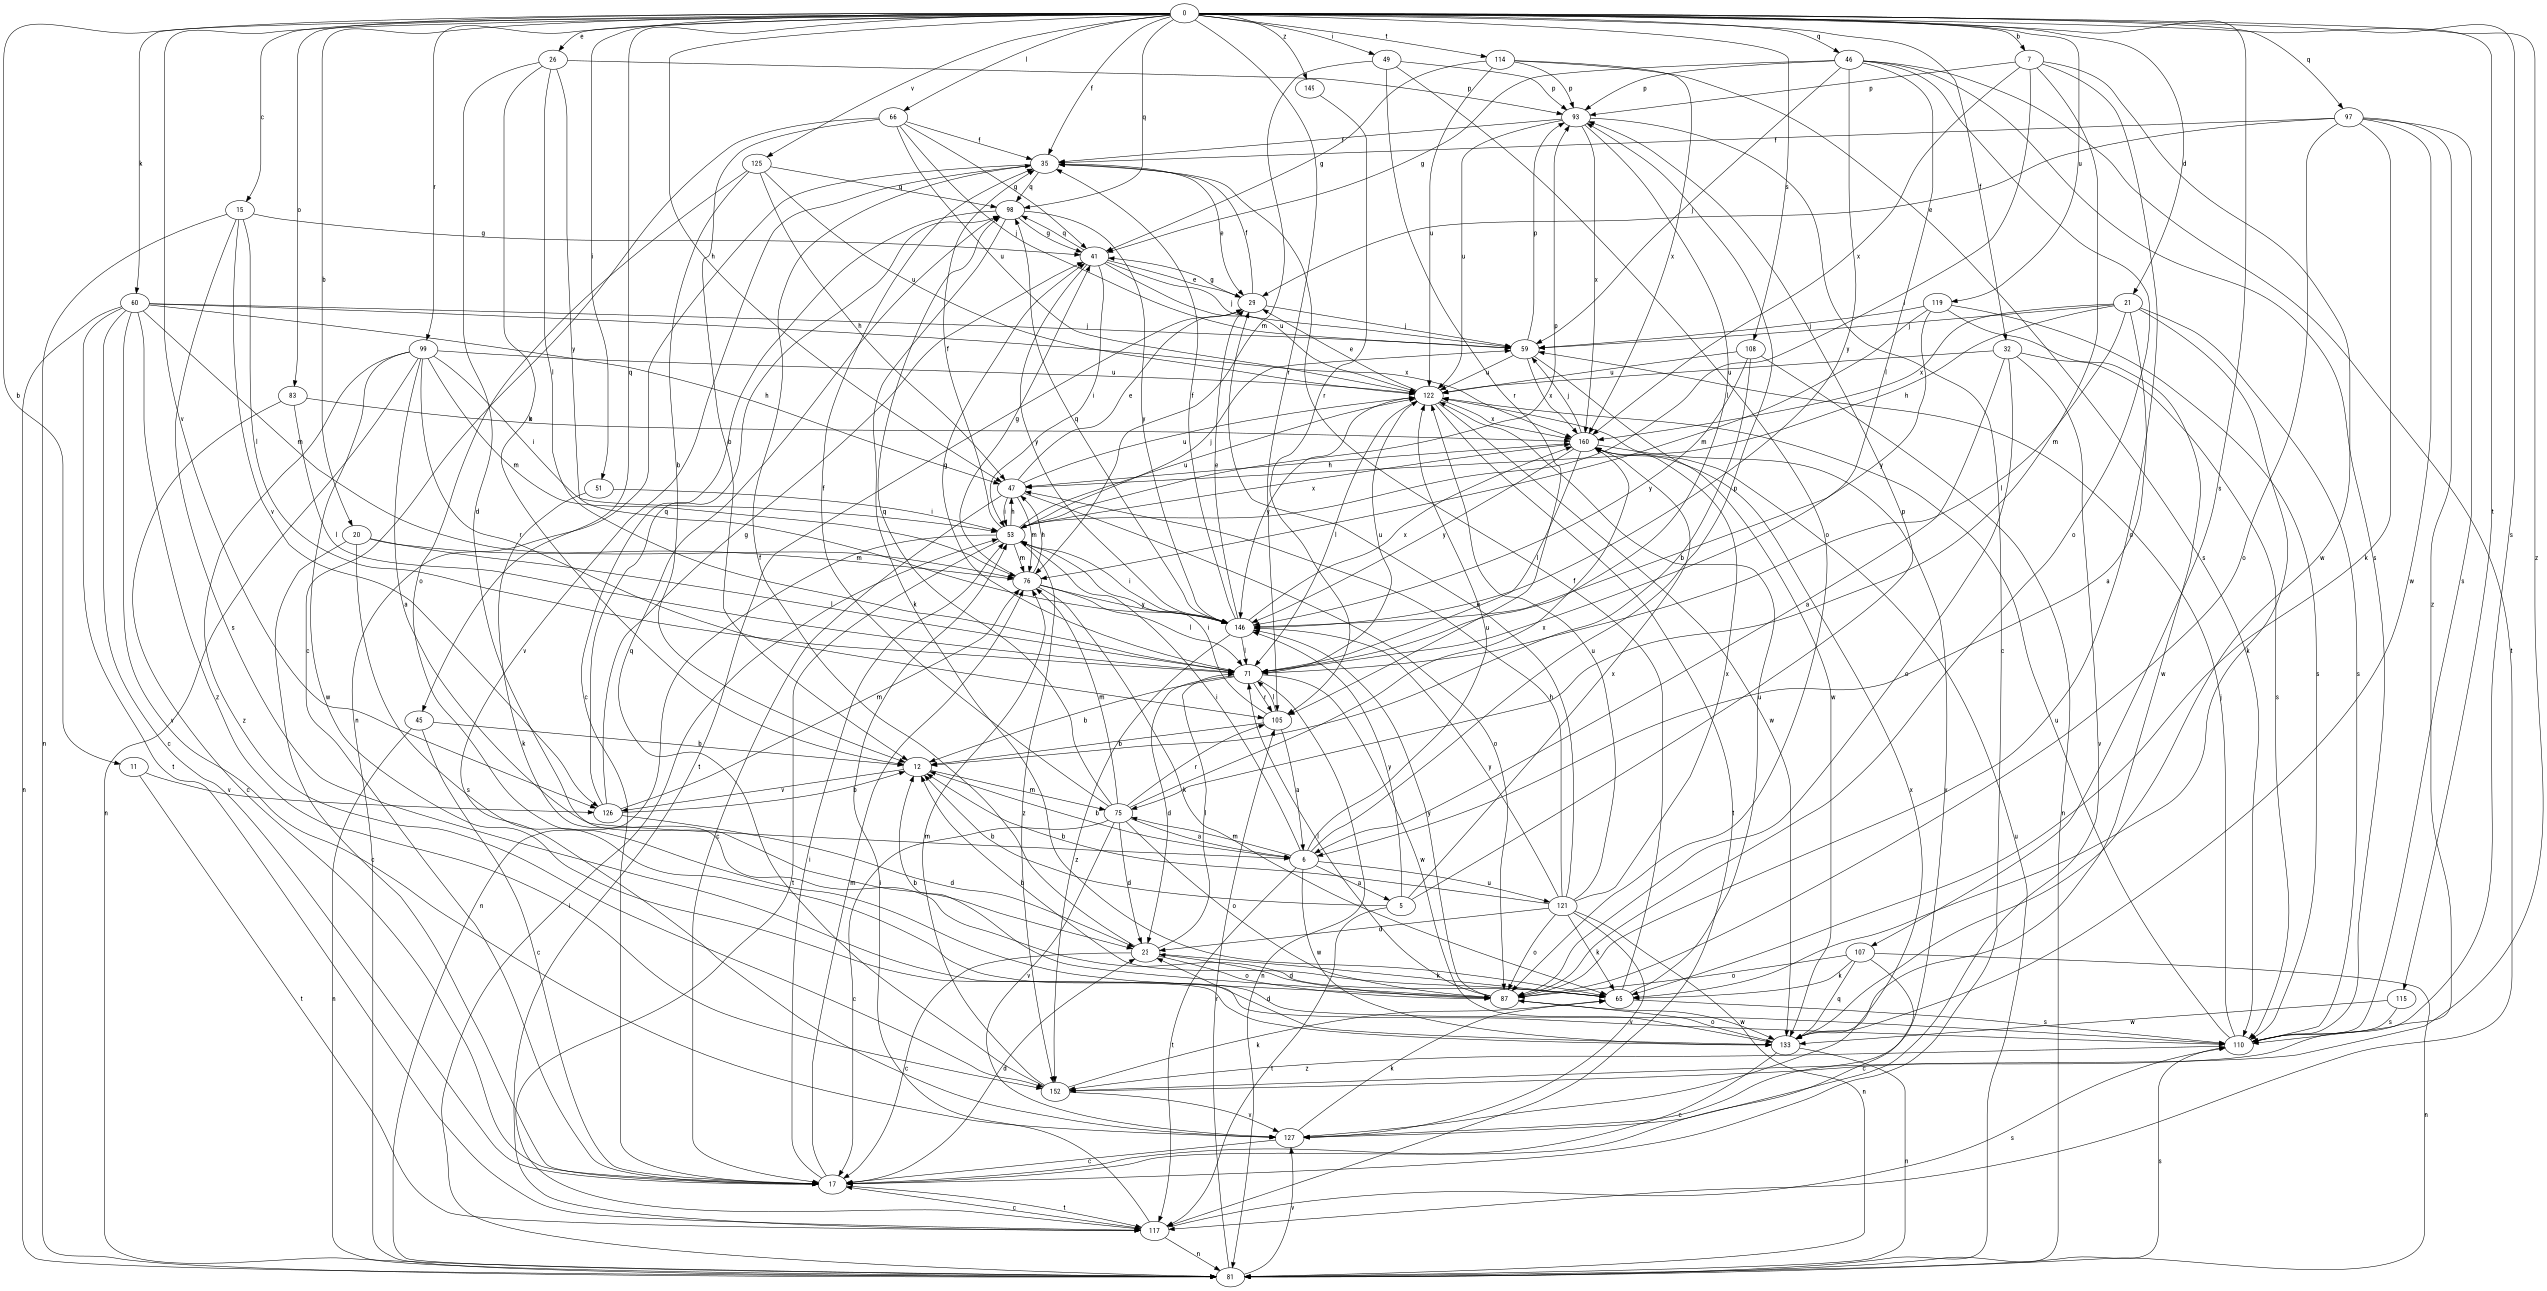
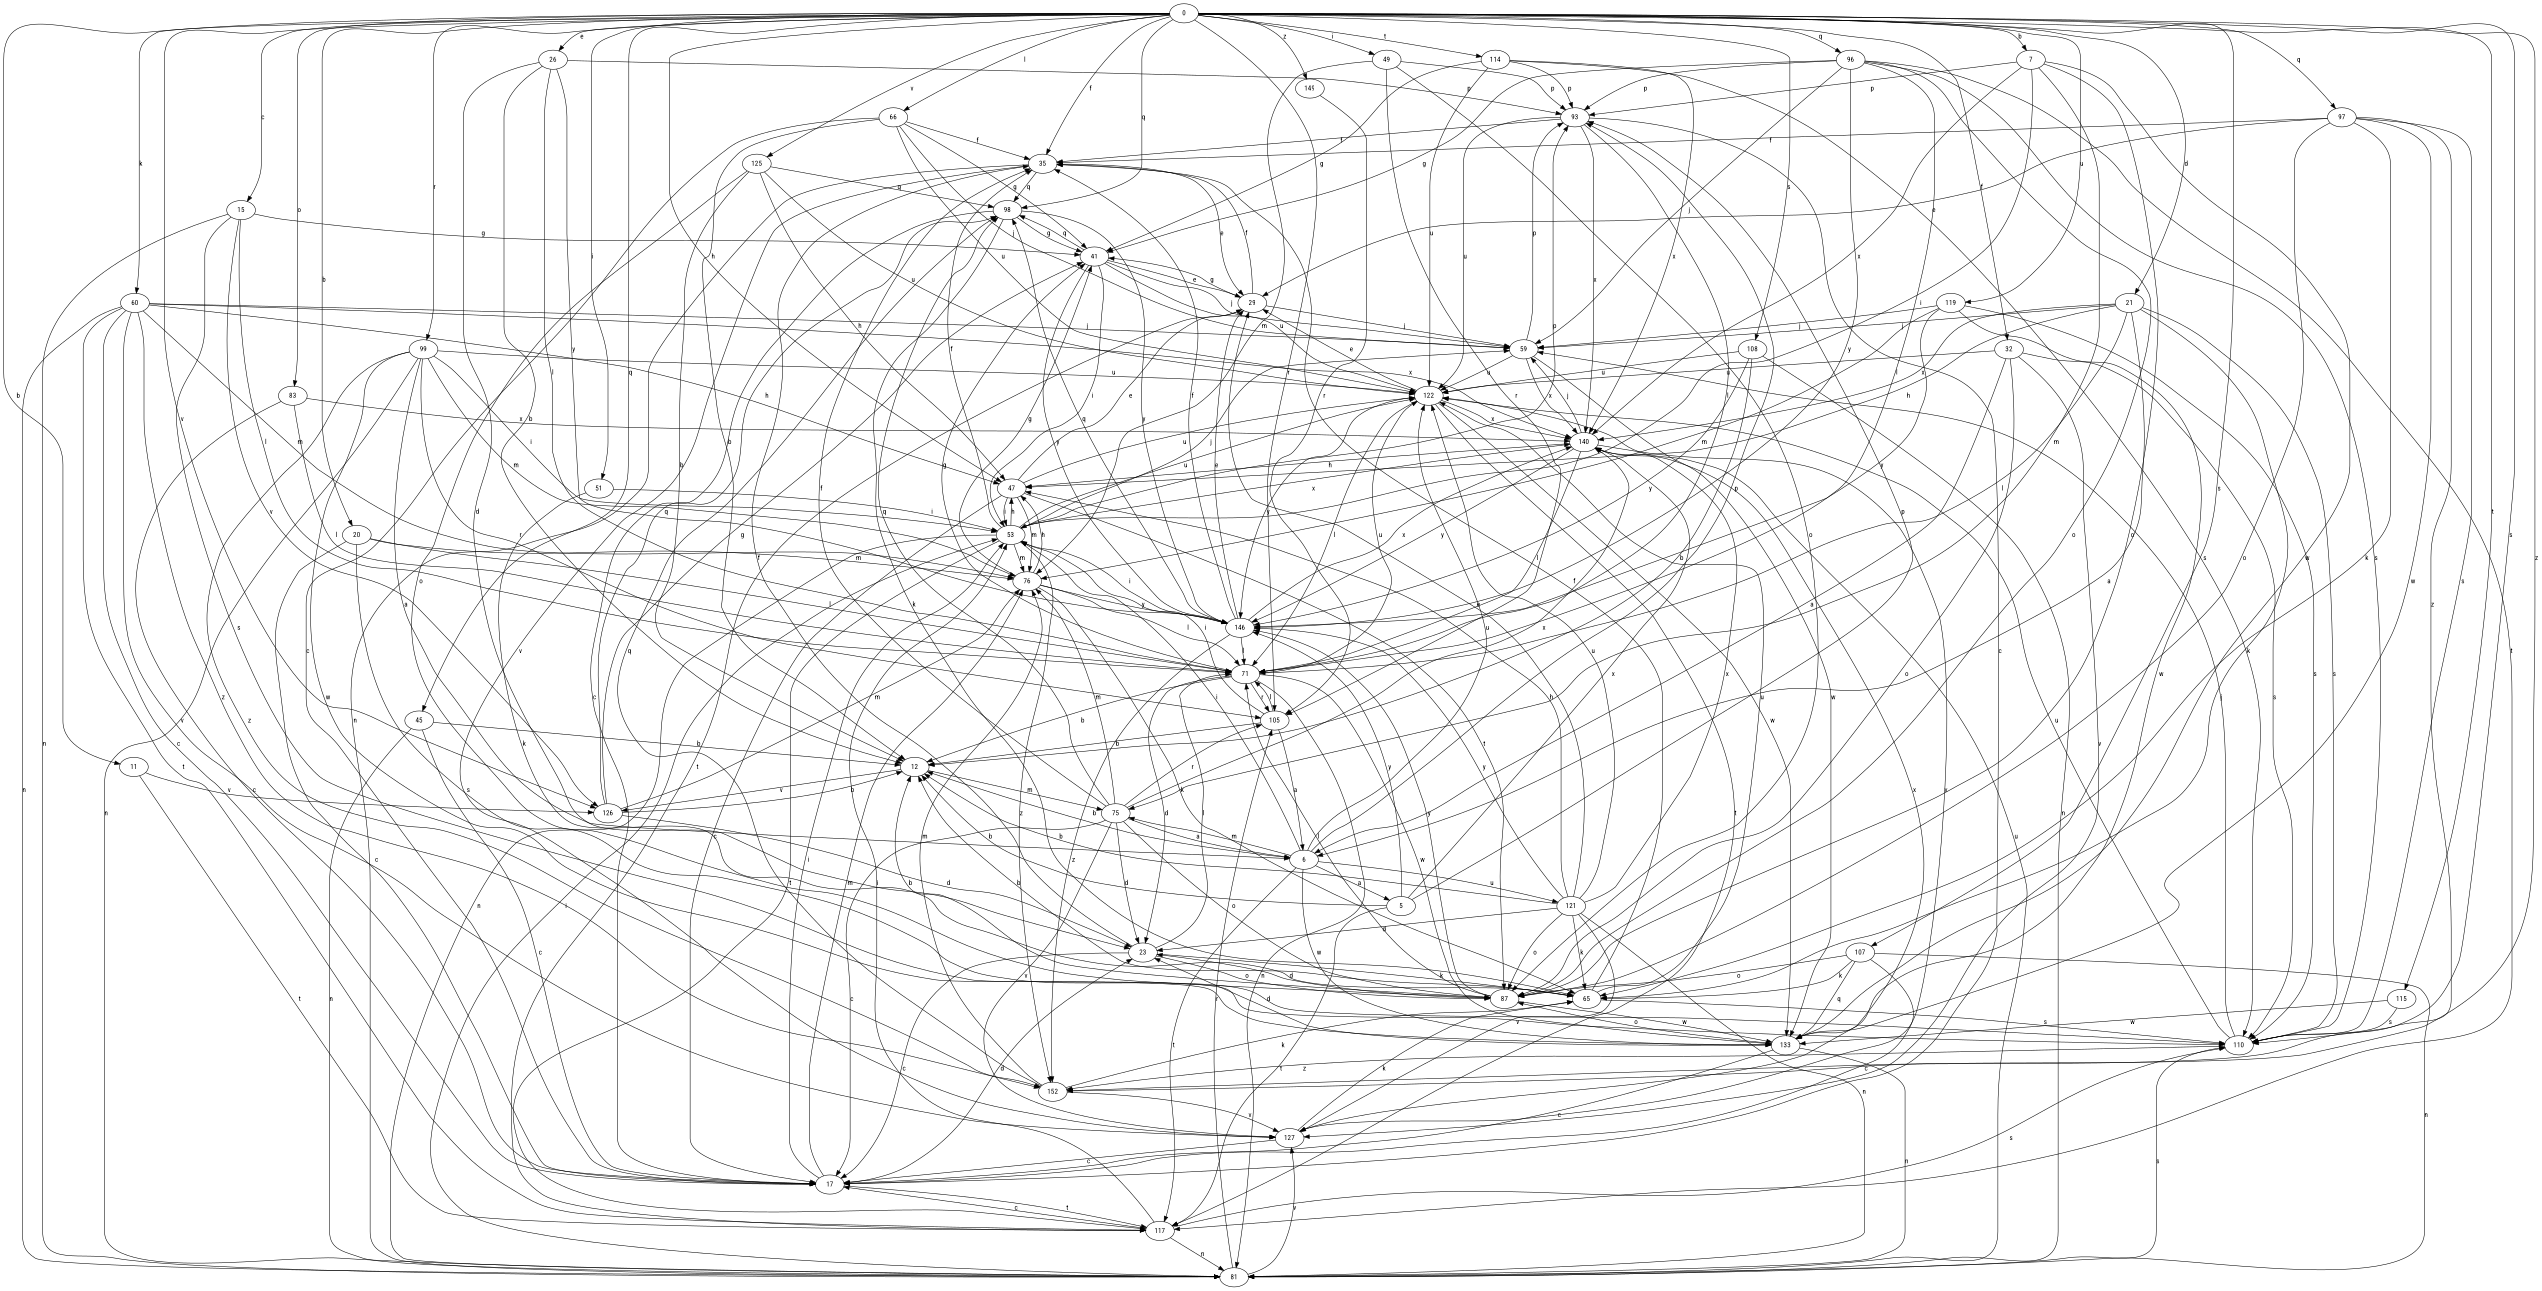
node "46": label "46" -> "96"
node "160": label "160" -> "140"
edge "47" -> "87": label "o" -> "t"
